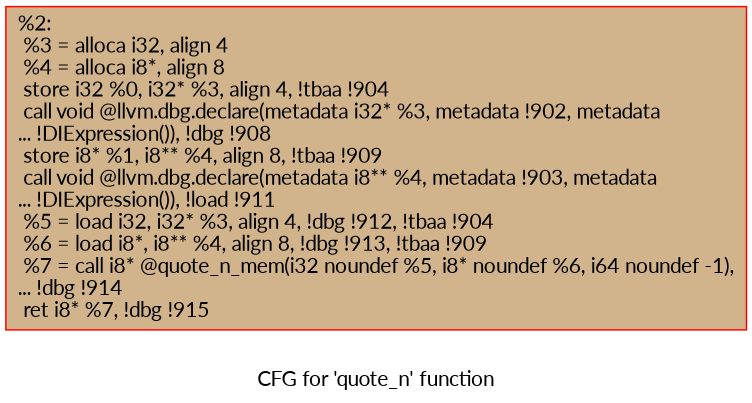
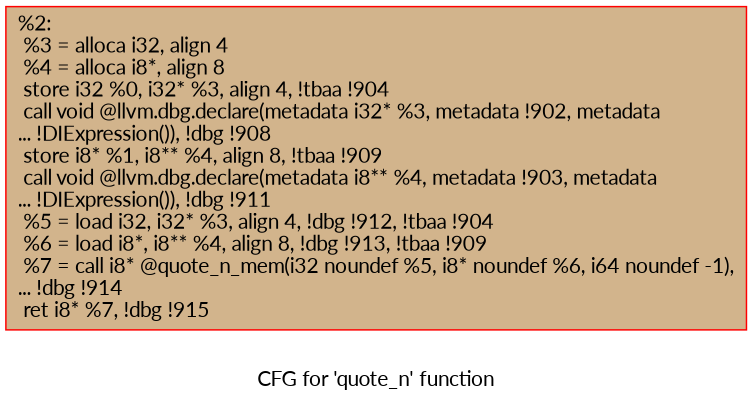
node "%2:": text "... !DIExpression()), !load !911" -> "... !DIExpression()), !dbg !911"
